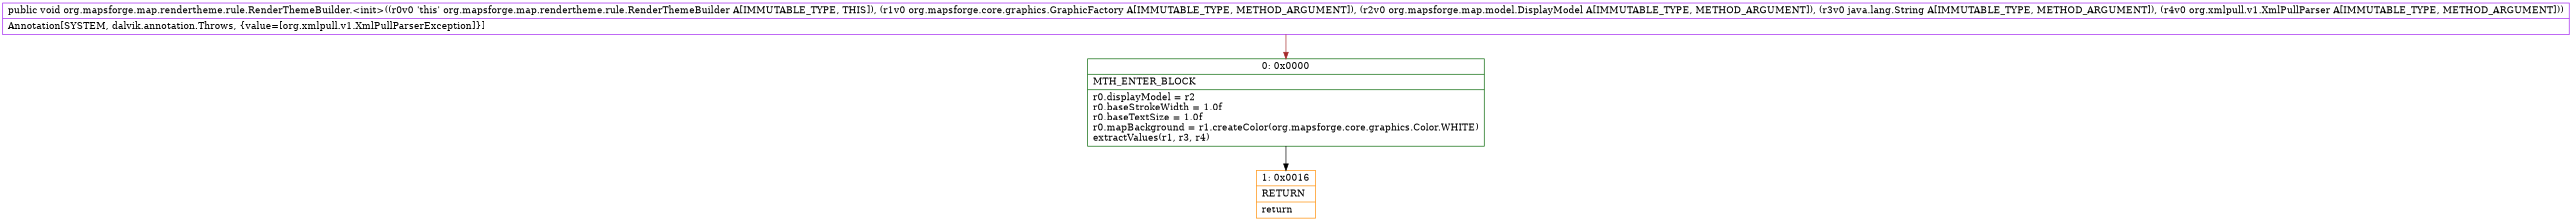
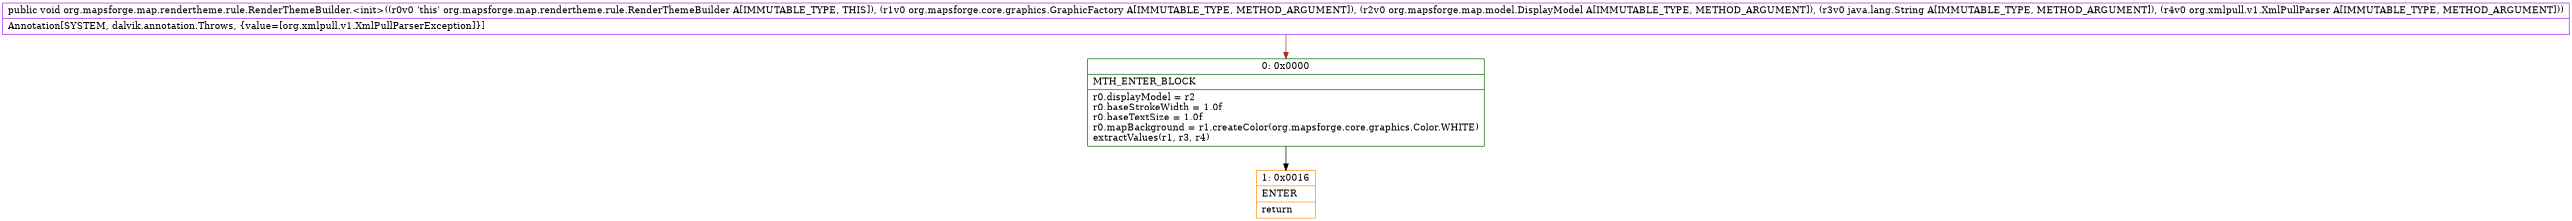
node "1: 0x0016": text "RETURN" -> "ENTER"
